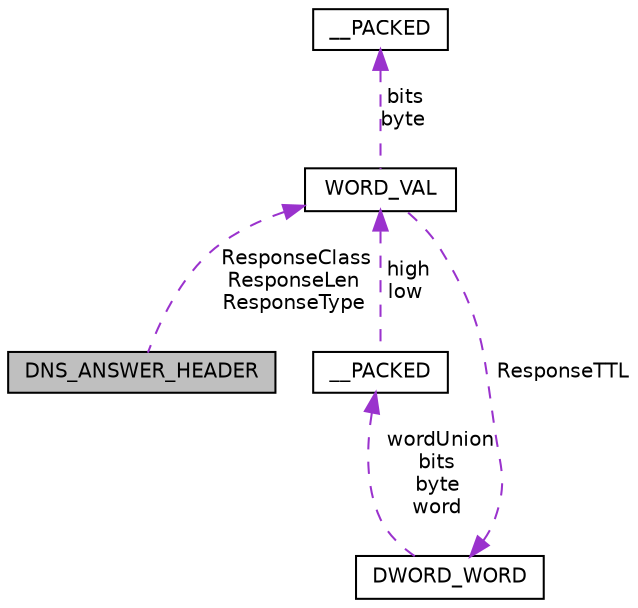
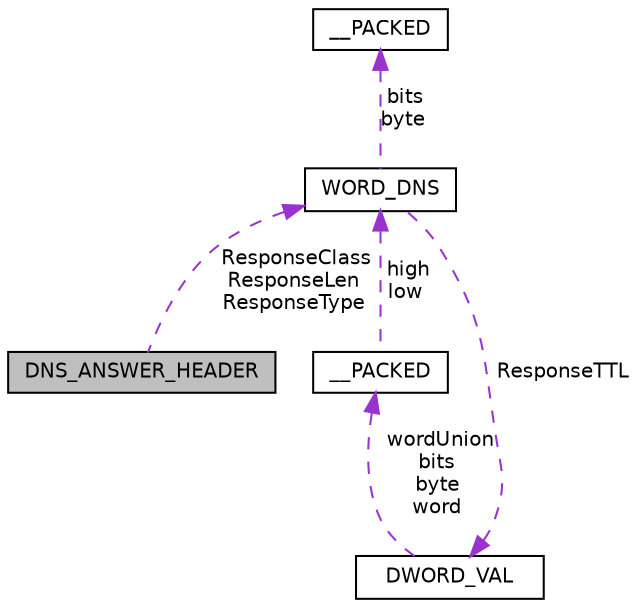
node "WORD_VAL": label "WORD_VAL" -> "WORD_DNS"
node "DWORD_WORD": label "DWORD_WORD" -> "DWORD_VAL"
